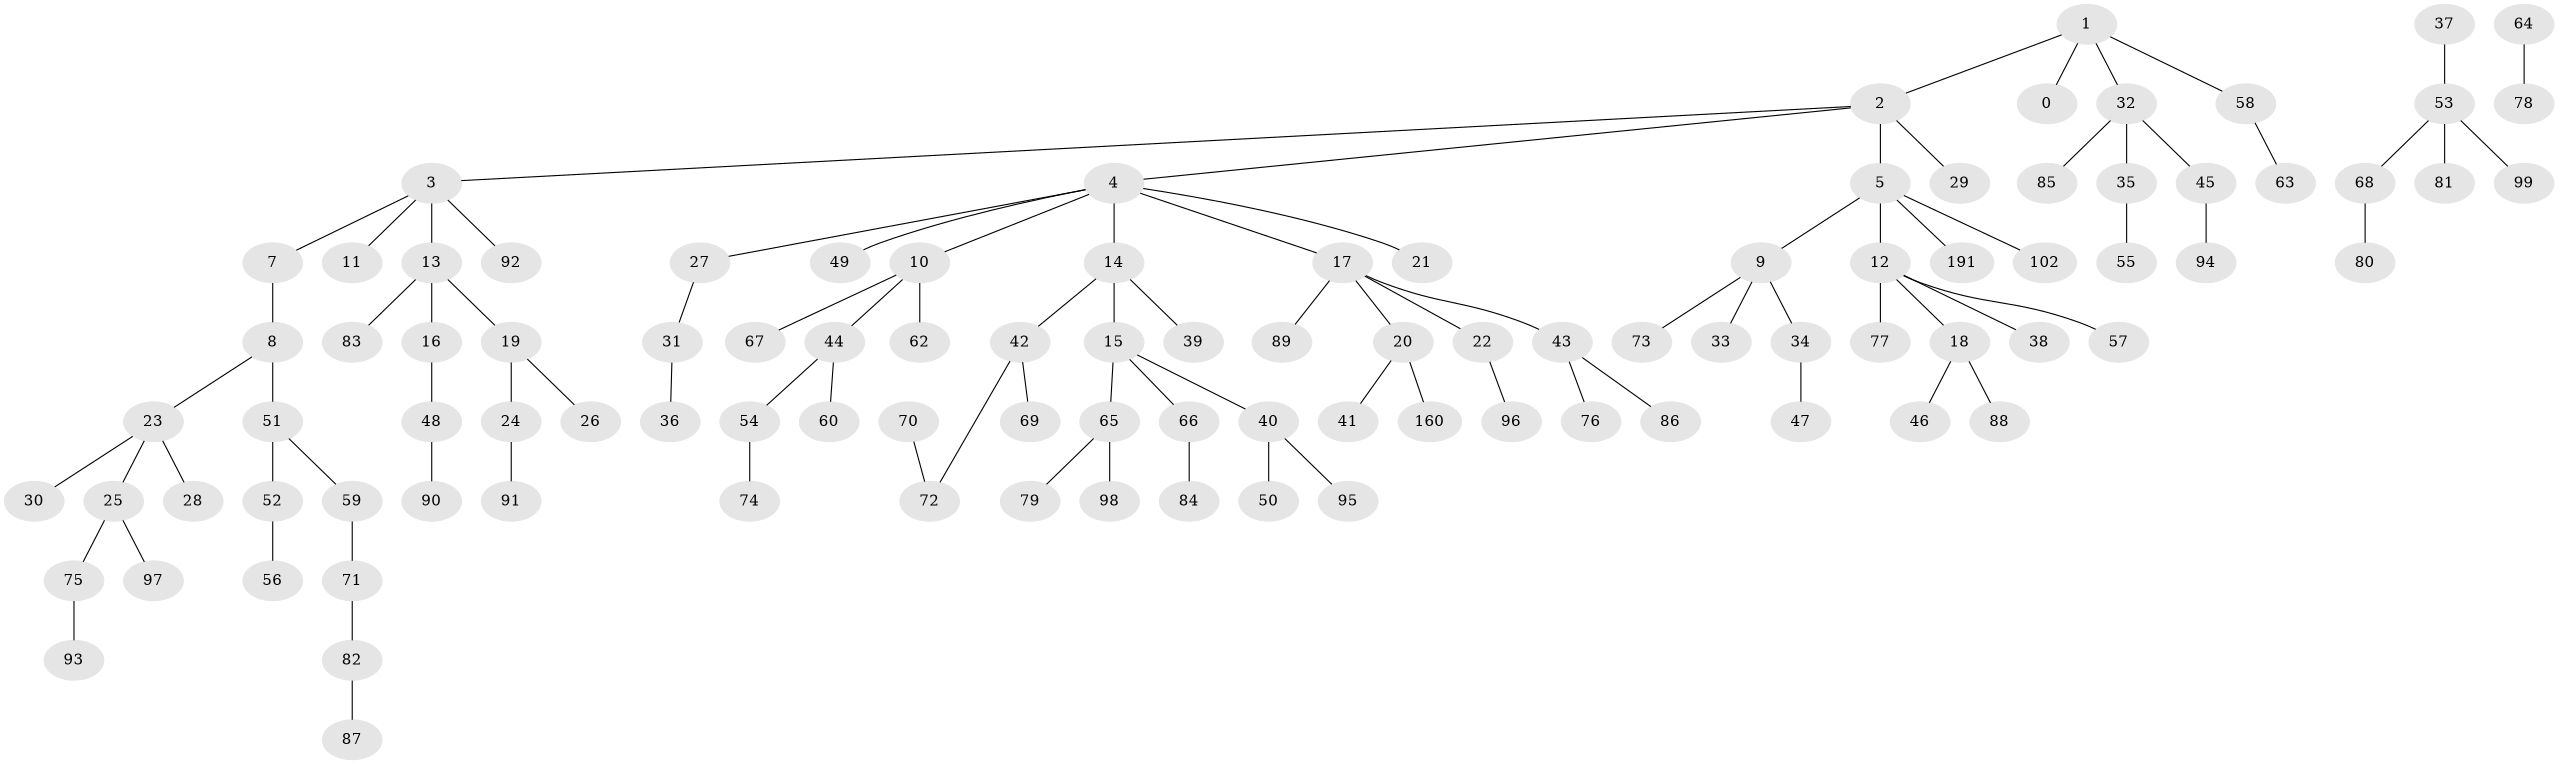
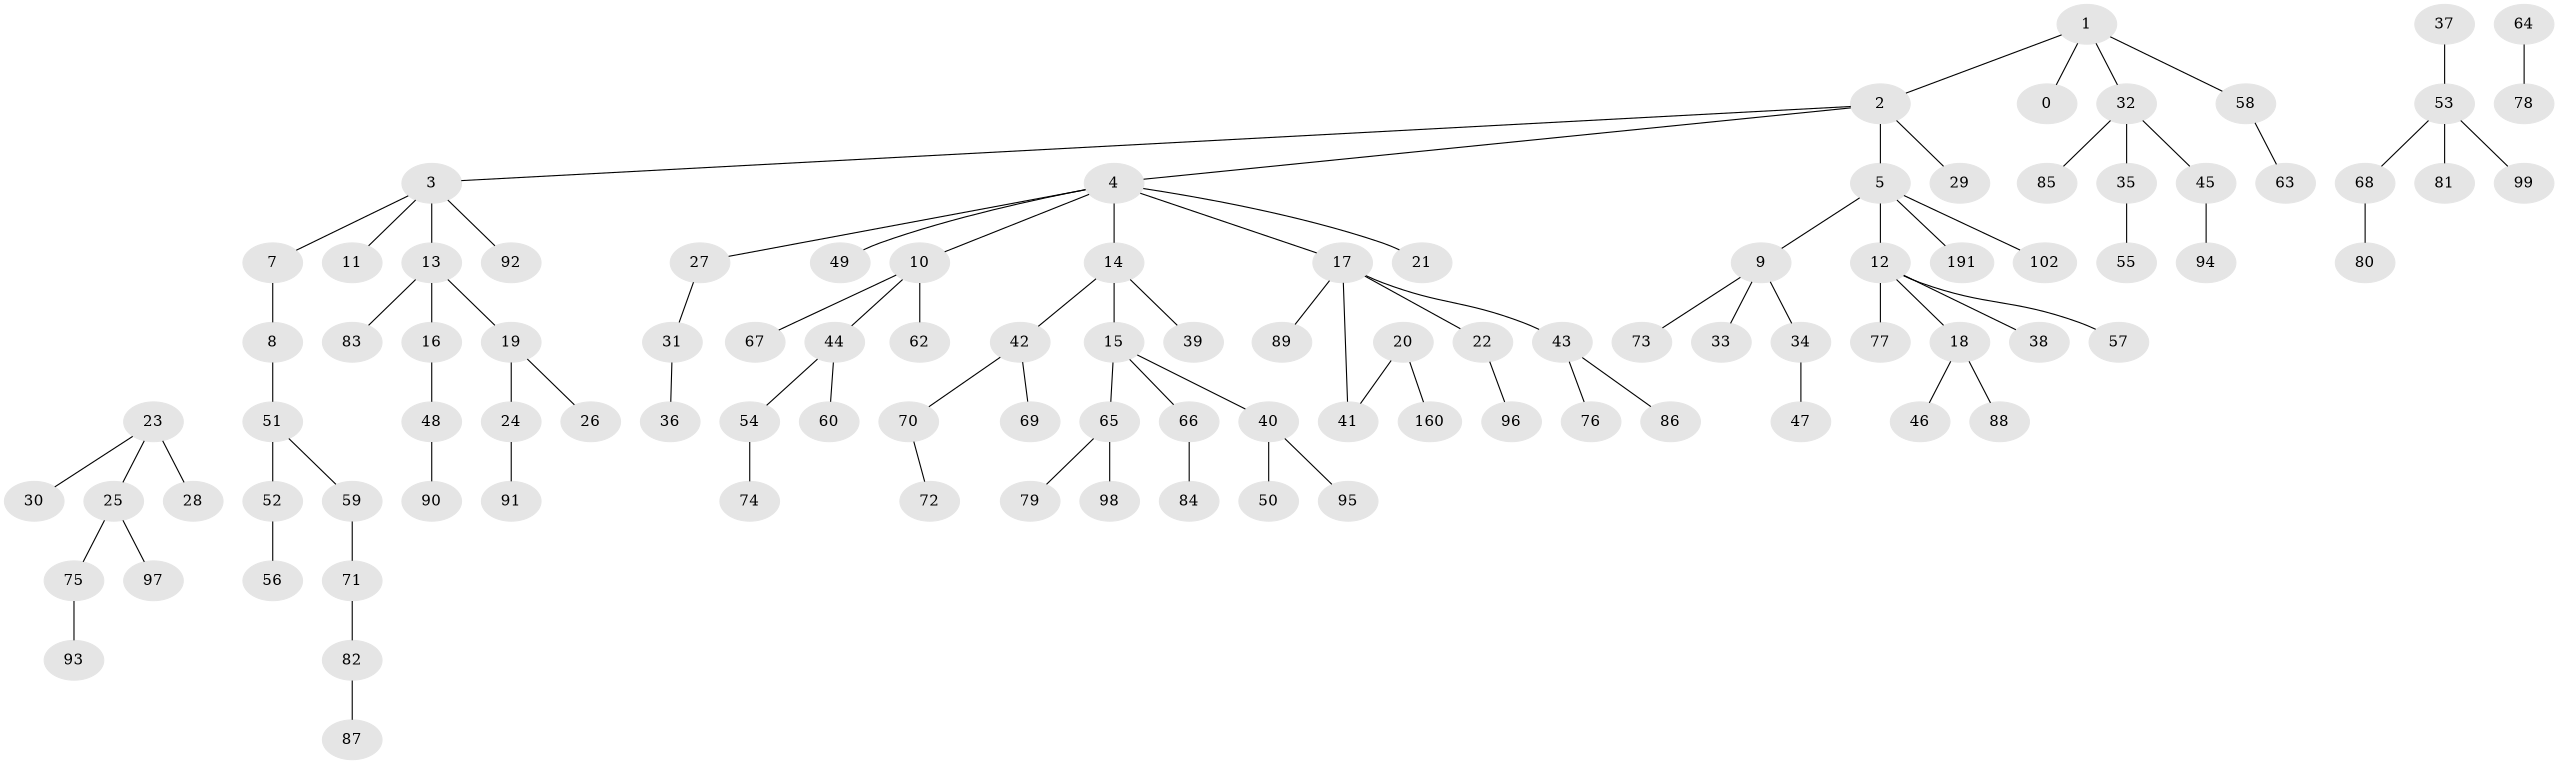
edge "17" -- "20": now "17" -- "41"
edge "8" -- "23": removed
edge "42" -- "72": now "42" -- "70"
